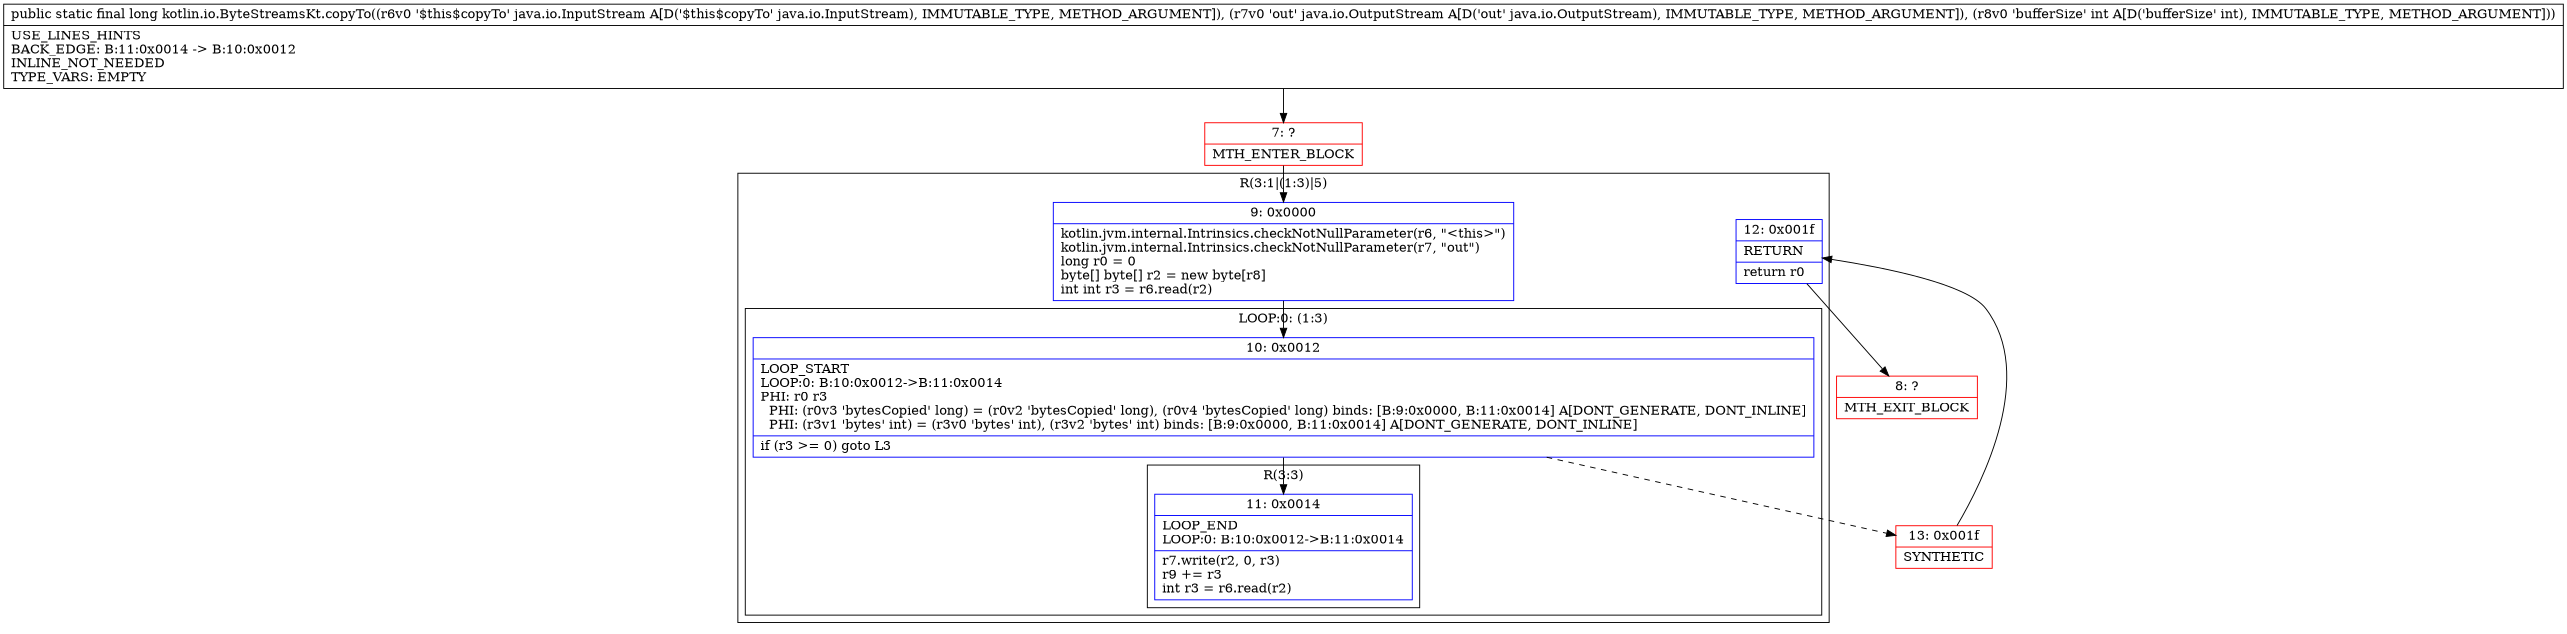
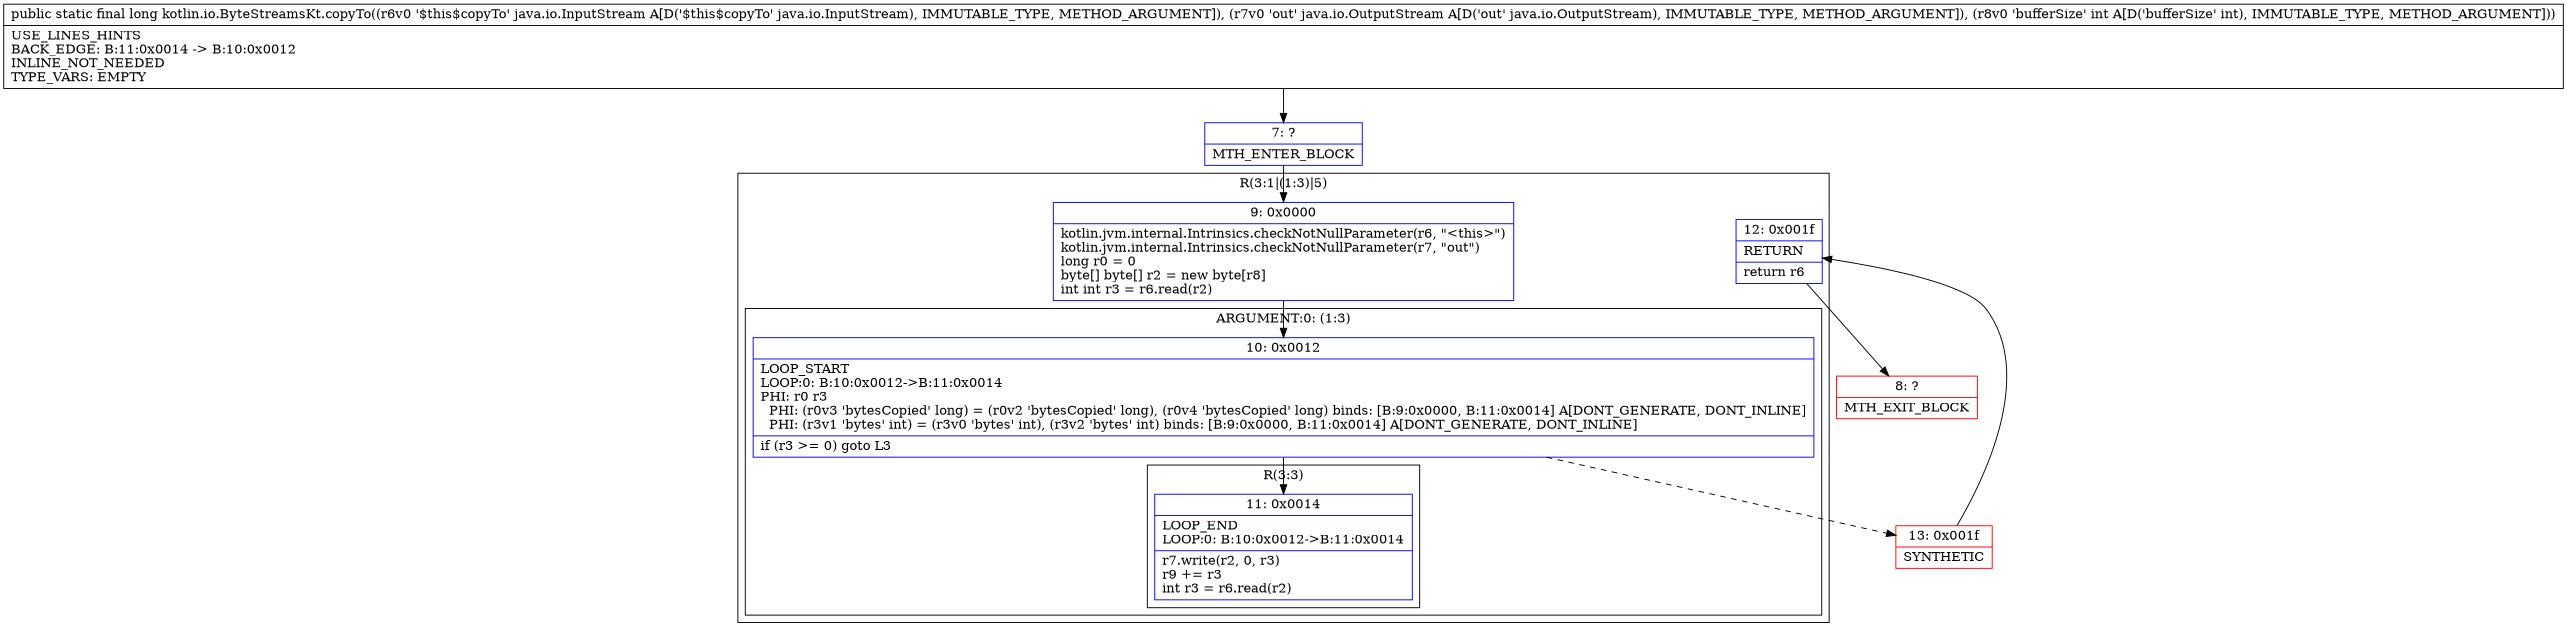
node "7: ?": color red -> blue
node "12: 0x001f": text "return r0" -> "return r6"
cluster "LOOP:0: (1:3)": label "LOOP:0: (1:3)" -> "ARGUMENT:0: (1:3)"
